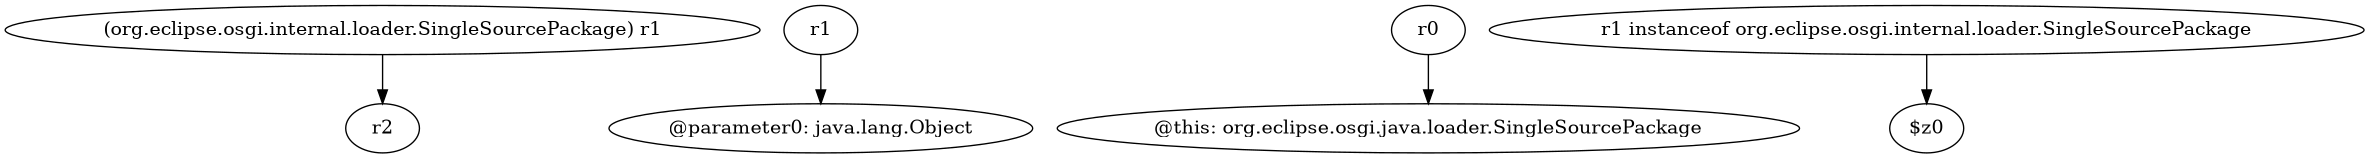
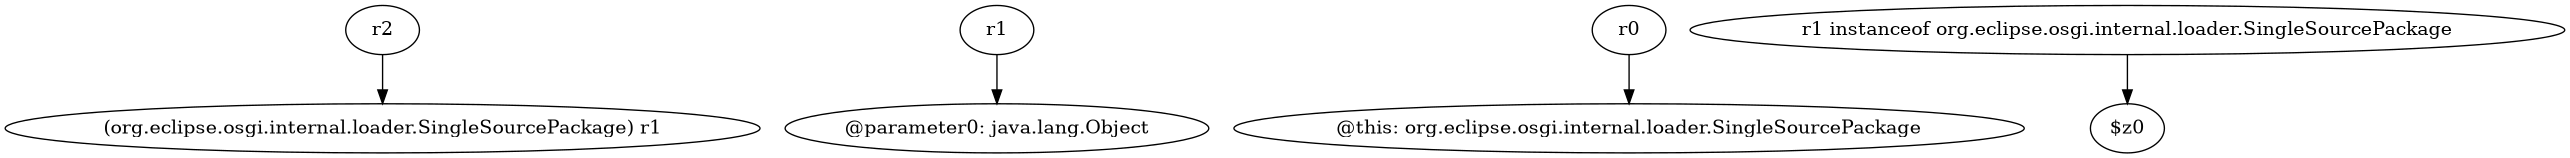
edge "(org.eclipse.osgi.internal.loader.SingleSourcePackage) r1" -> "r2": reversed
node "@this: org.eclipse.osgi.java.loader.SingleSourcePackage": label "@this: org.eclipse.osgi.java.loader.SingleSourcePackage" -> "@this: org.eclipse.osgi.internal.loader.SingleSourcePackage"
